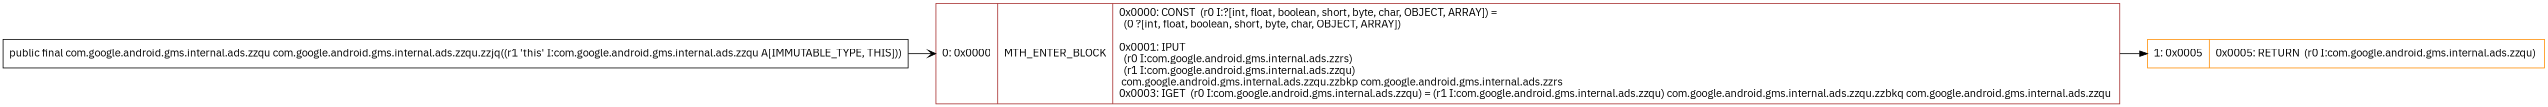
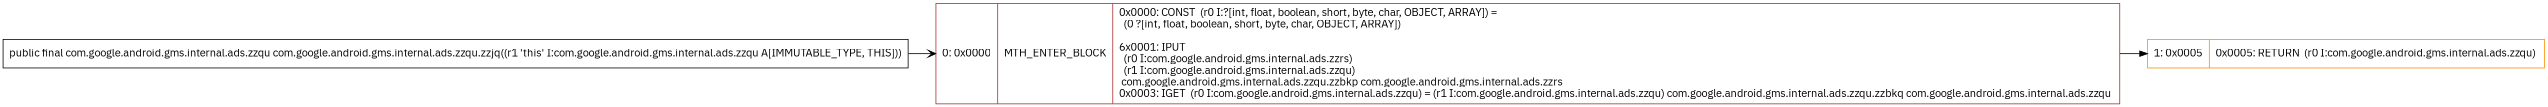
node "0: 0x0000": text "0x0001: IPUT" -> "6x0001: IPUT"
